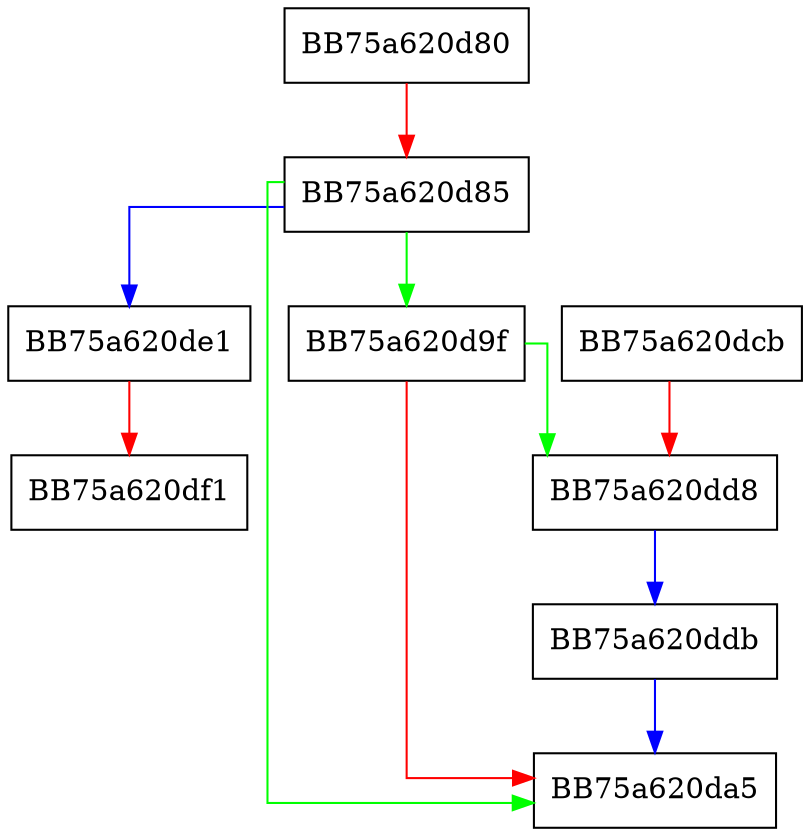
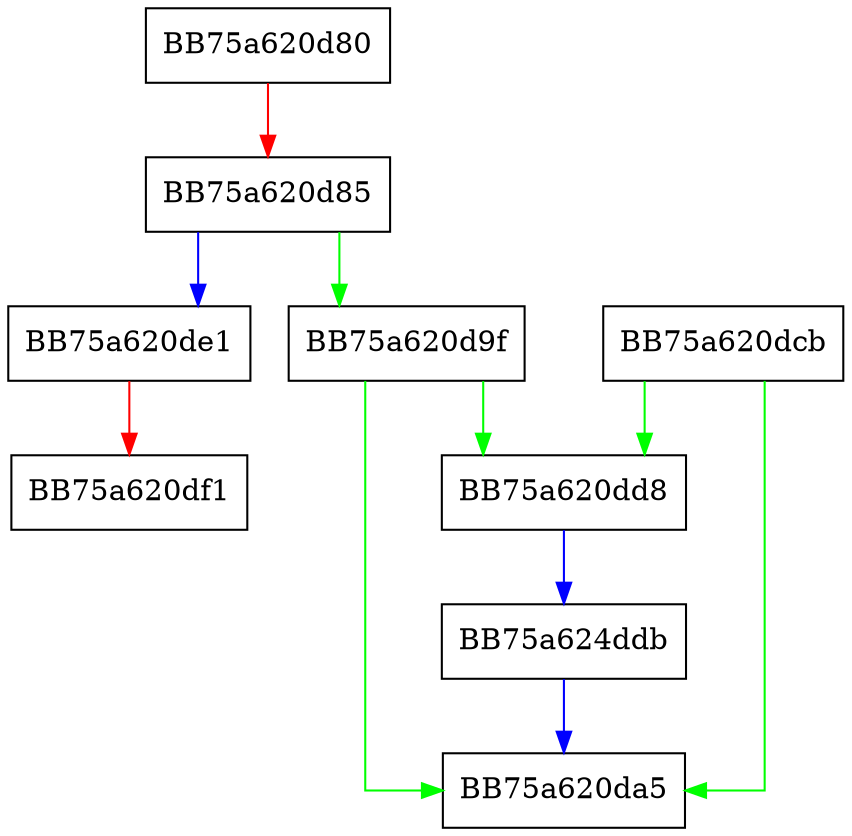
edge "BB75a620dcb" -> "BB75a620dd8": color red -> green
edge "BB75a620d85" -> "BB75a620da5": now "BB75a620dcb" -> "BB75a620da5"
edge "BB75a620d9f" -> "BB75a620da5": color red -> green
node "BB75a620ddb": label "BB75a620ddb" -> "BB75a624ddb"
